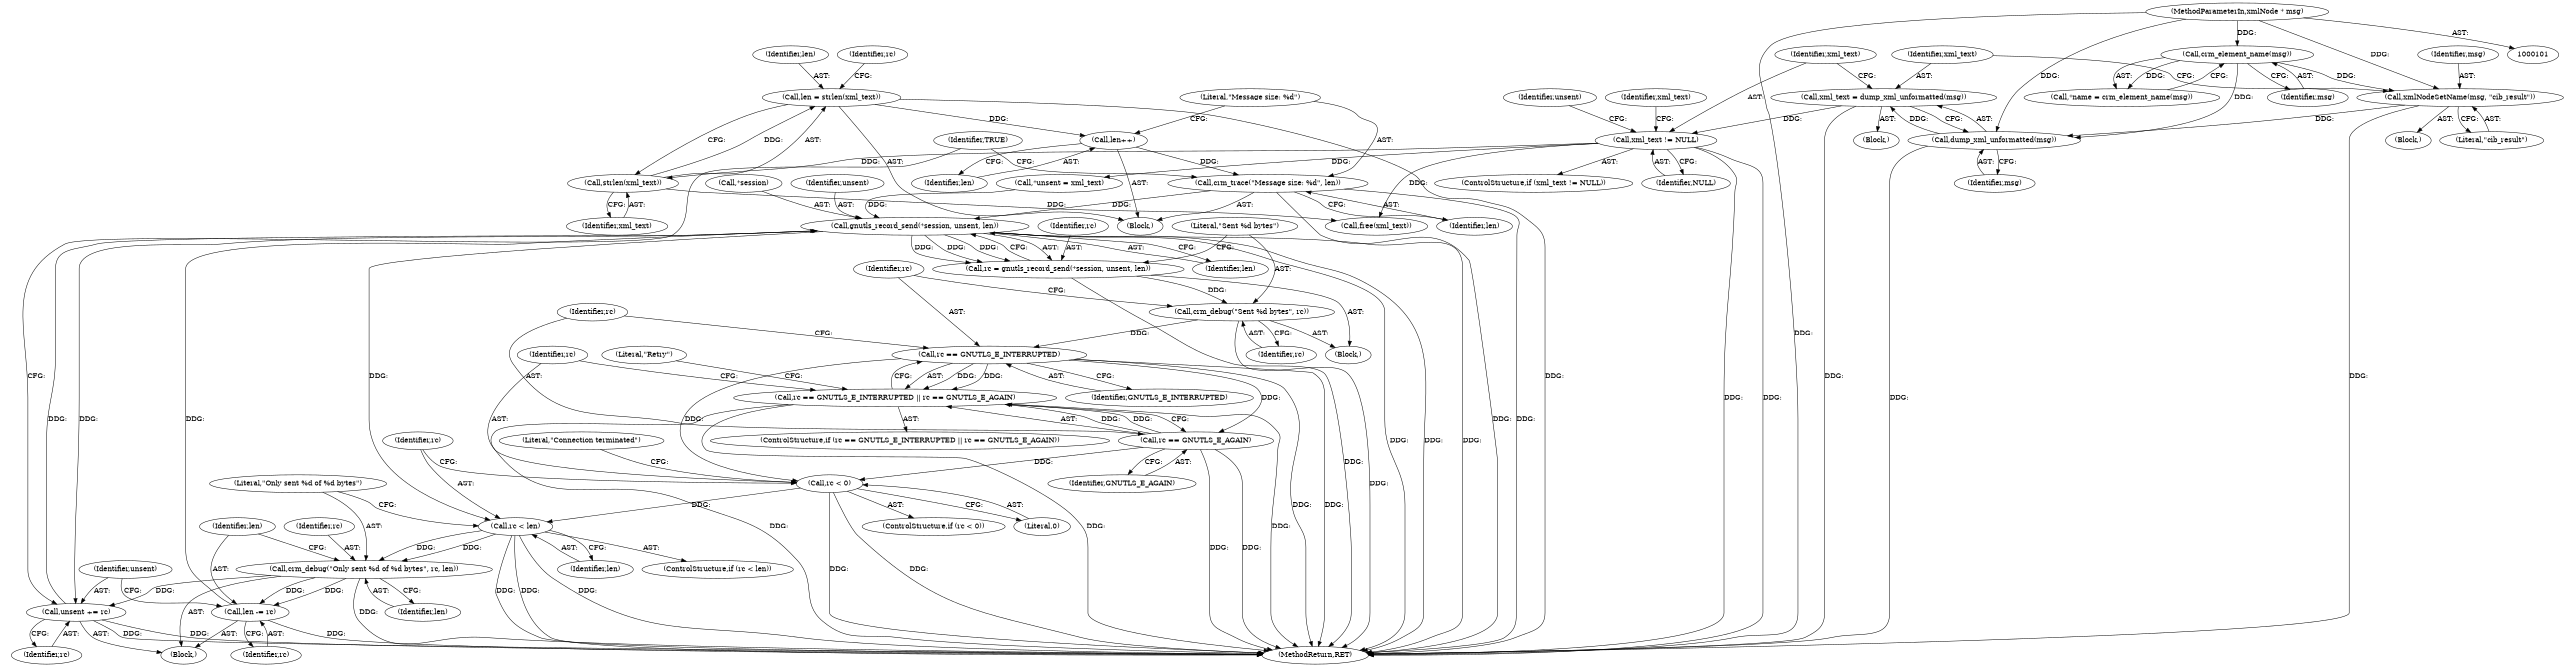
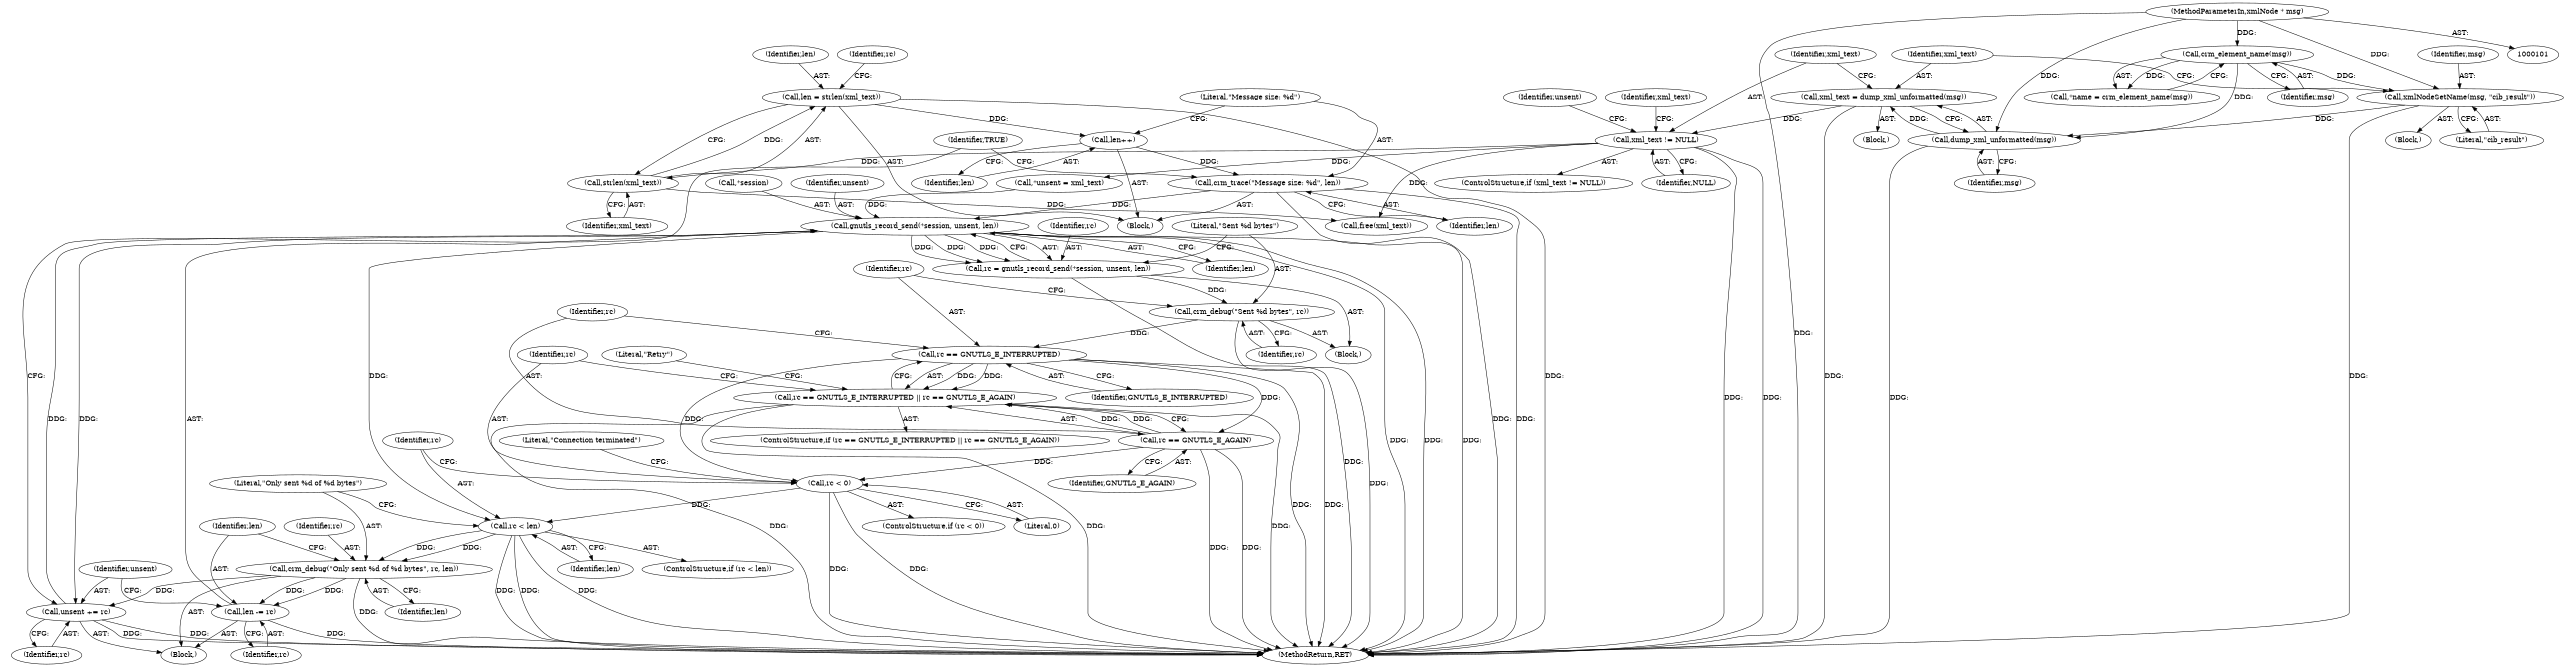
edge "(Call,len -= rc)" -> "(Call,gnutls_record_send(*session, unsent, len))": label "DDG: " -> "AST: "
